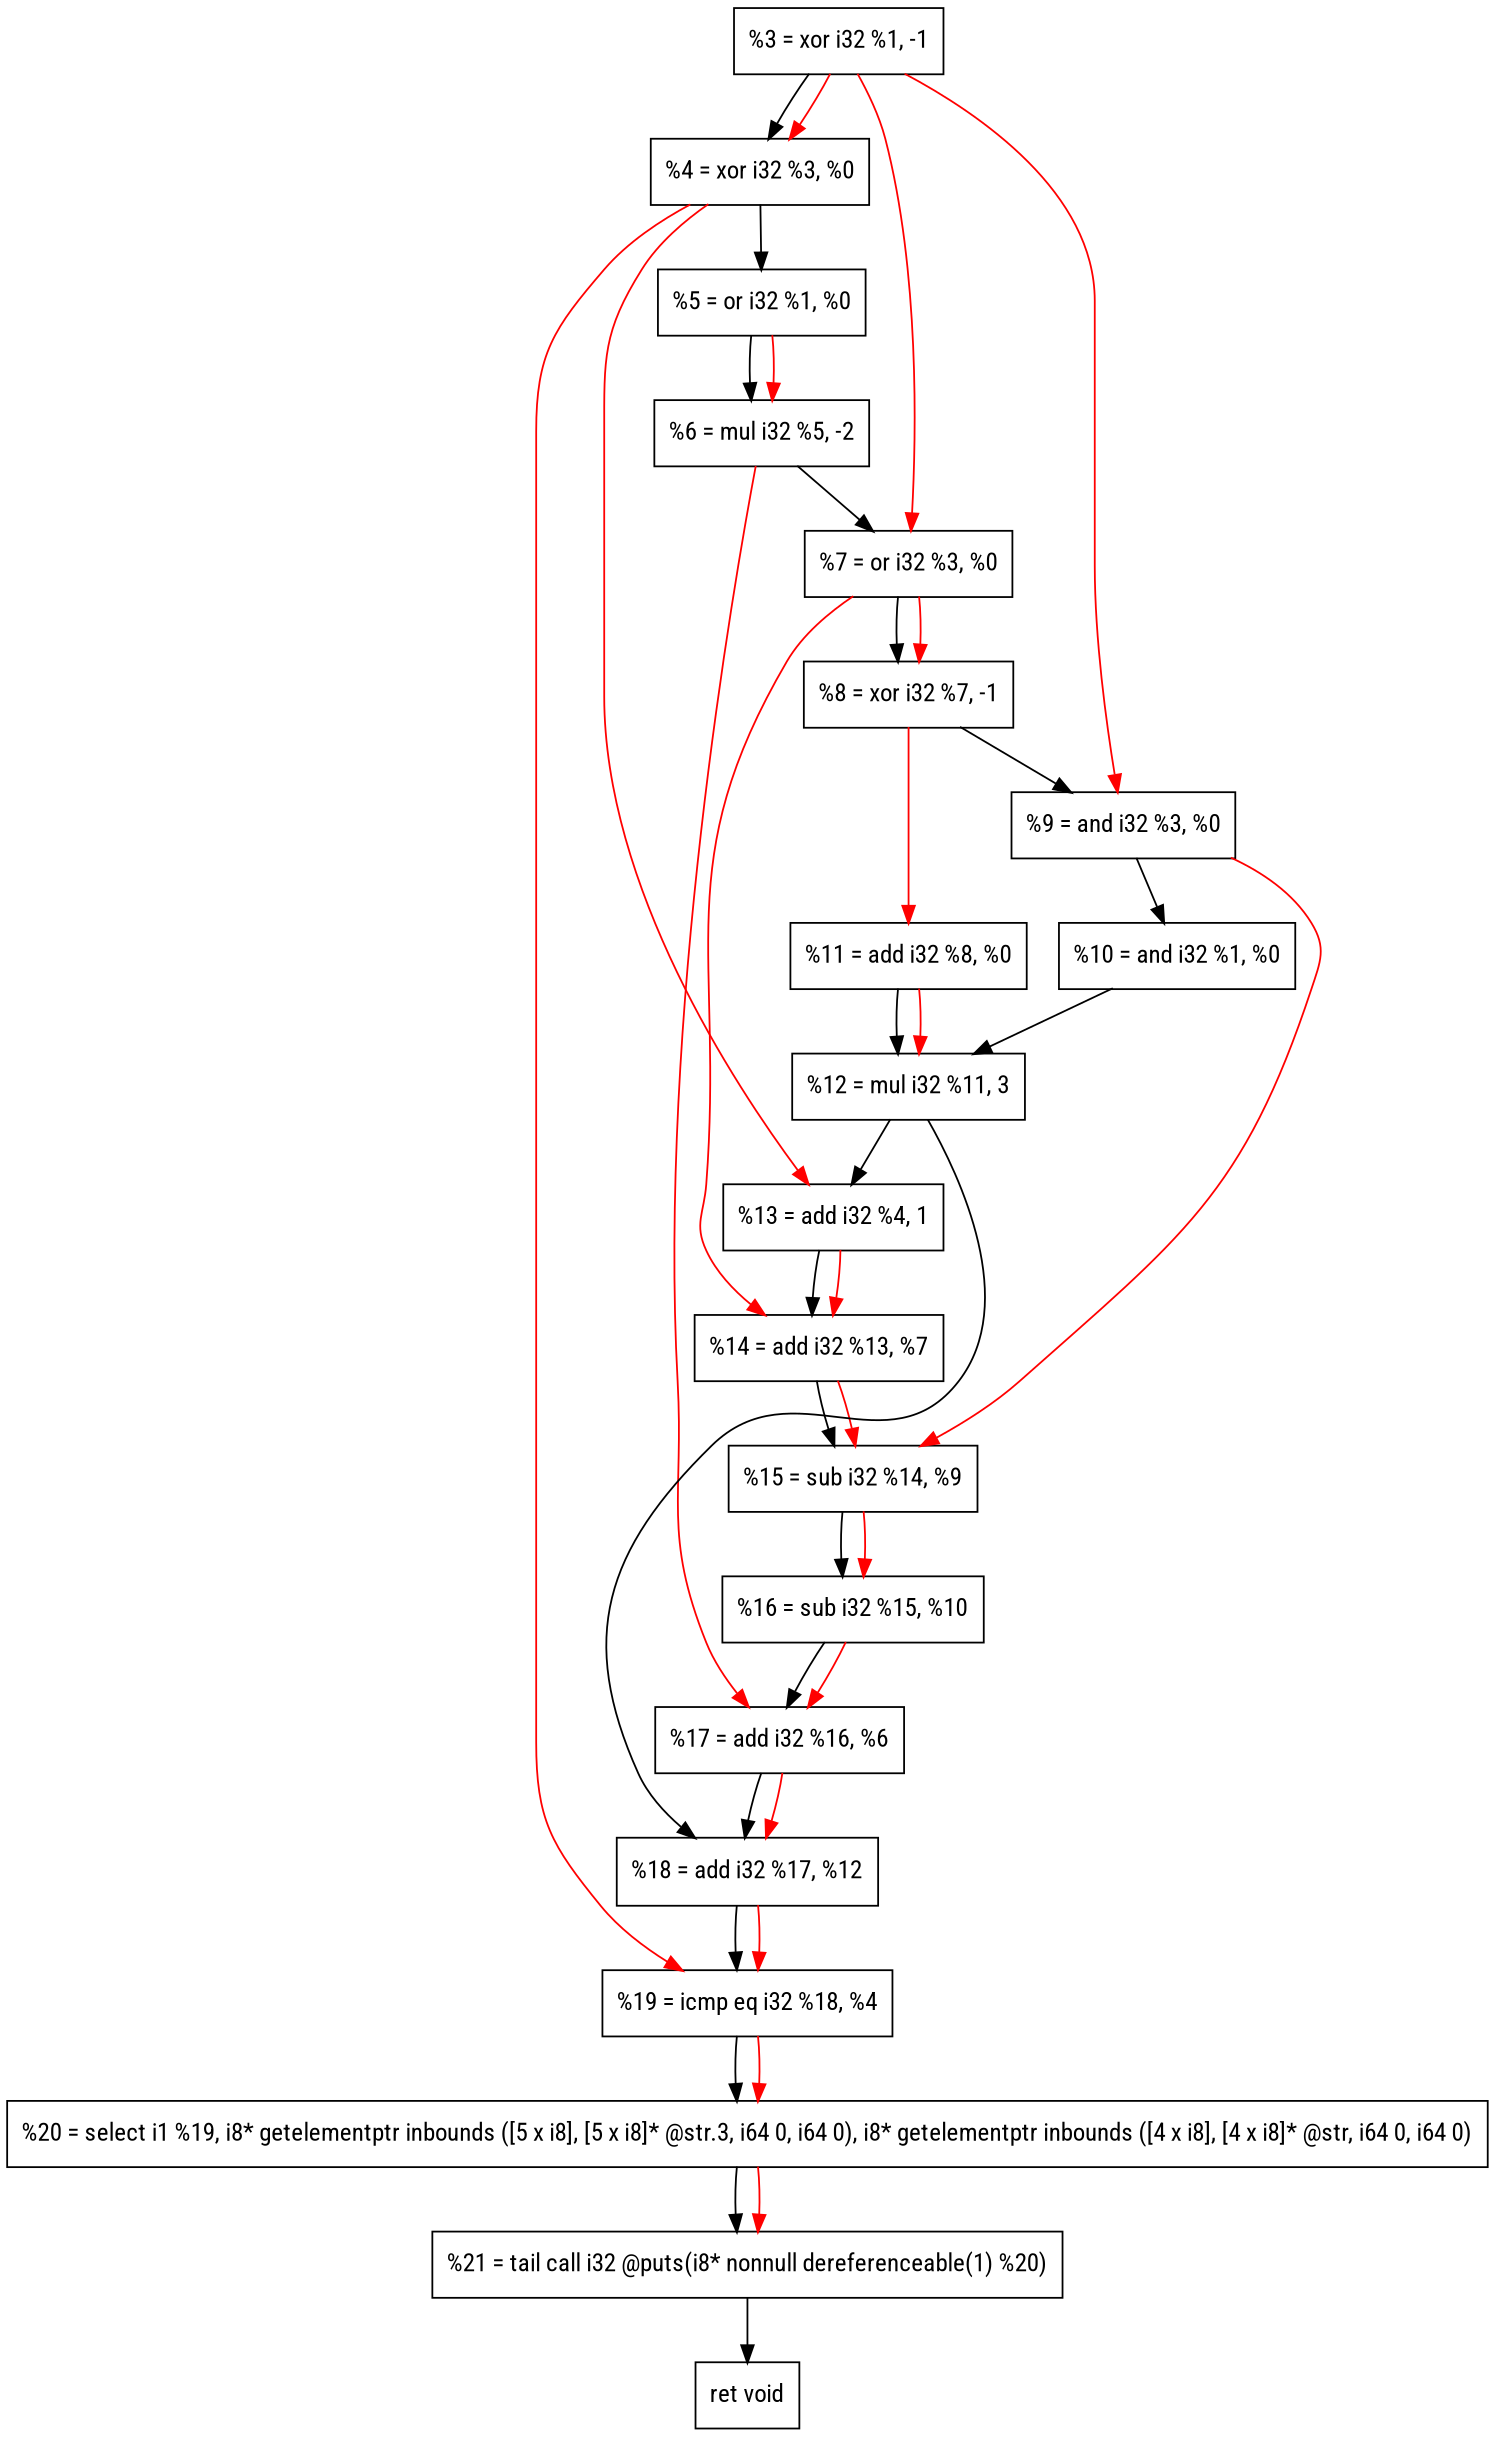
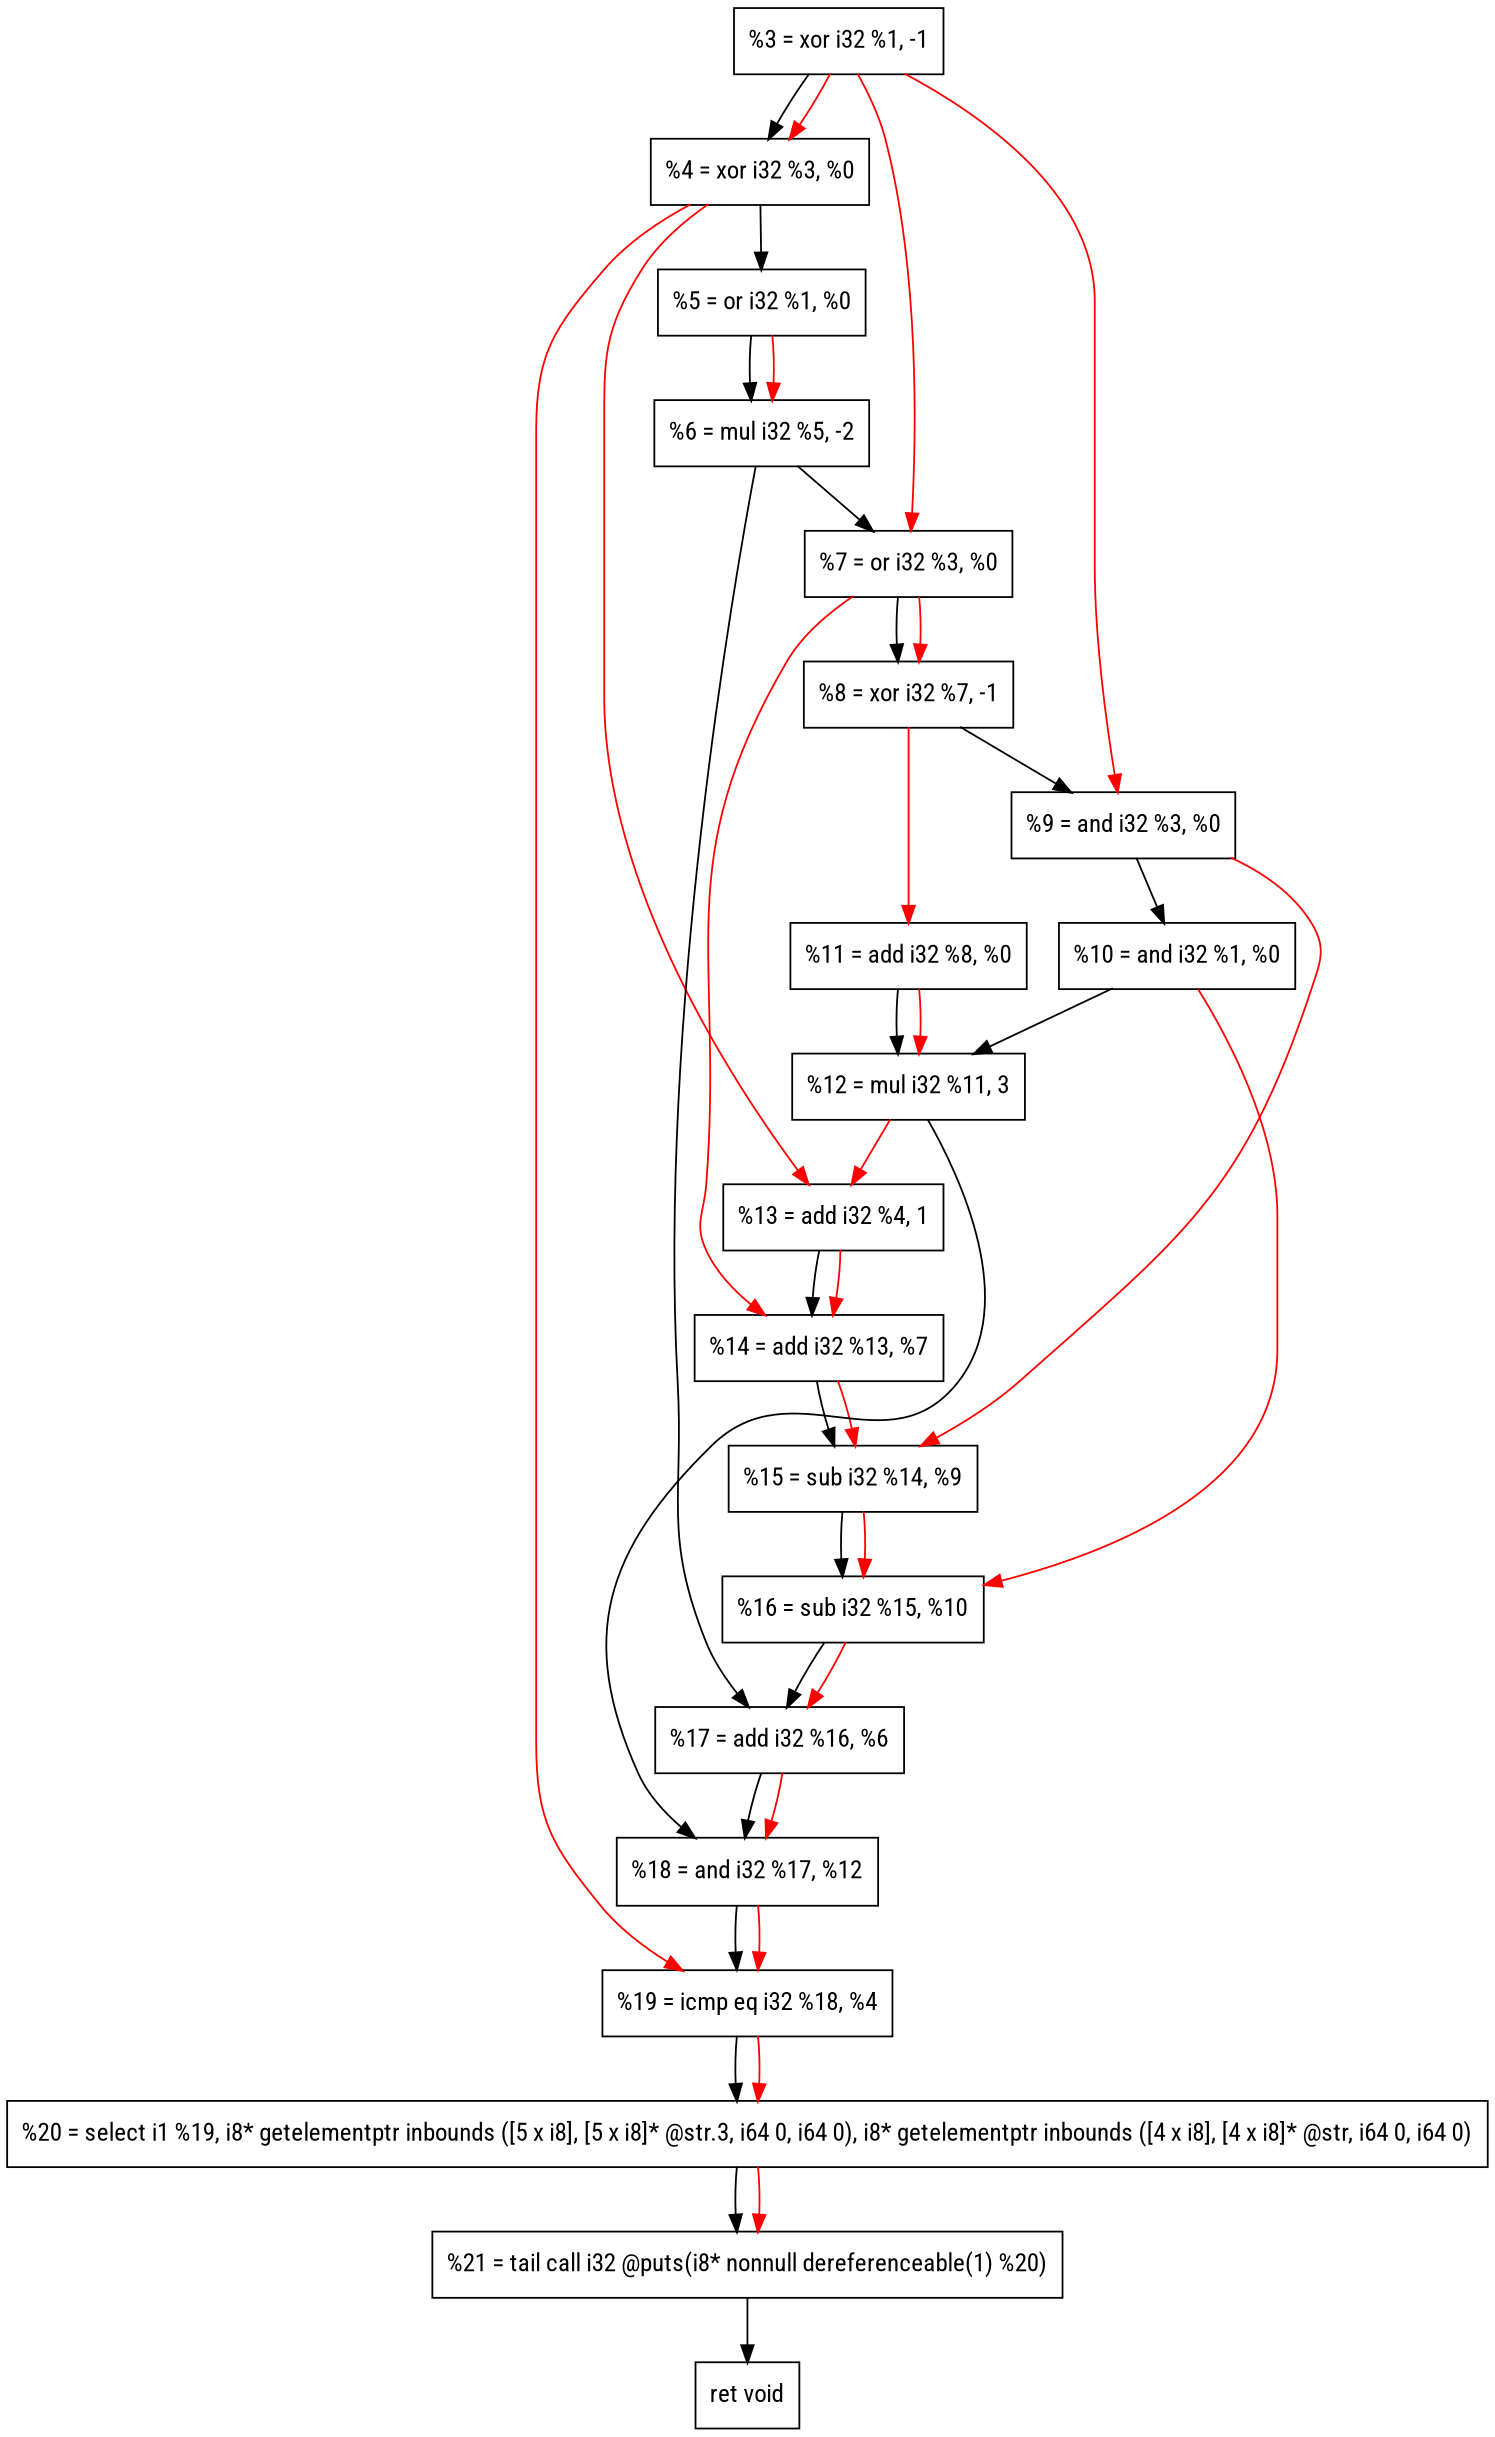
edge "%6 = mul i32 %5, -2" -> "%17 = add i32 %16, %6": color red -> black
edge "%12 = mul i32 %11, 3" -> "%13 = add i32 %4, 1": color black -> red
edge "%10 = and i32 %1, %0" -> "%16 = sub i32 %15, %10": added
node "%18 = add i32 %17, %12": label "%18 = add i32 %17, %12" -> "%18 = and i32 %17, %12"
